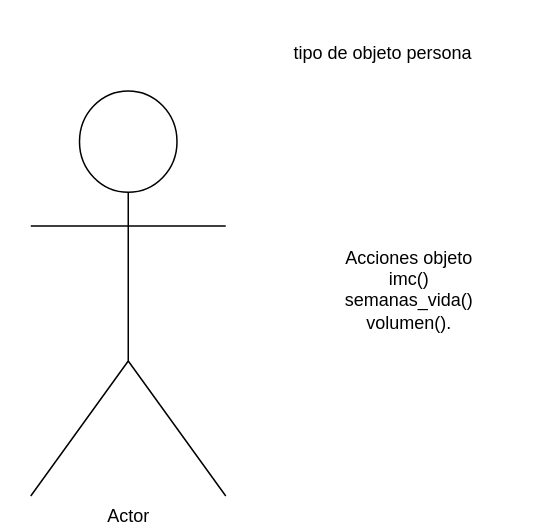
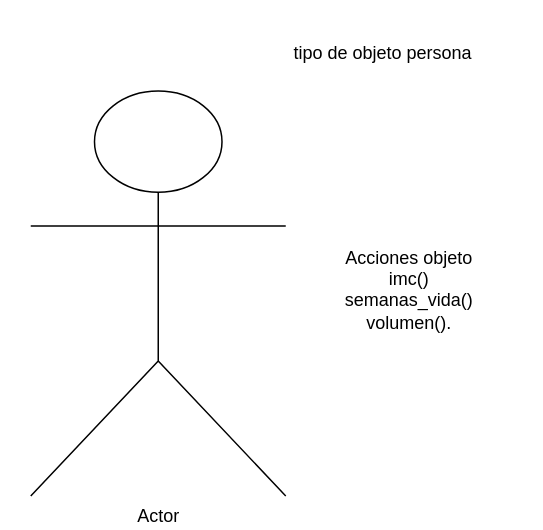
node "Actor": size 195x405 -> 255x405
